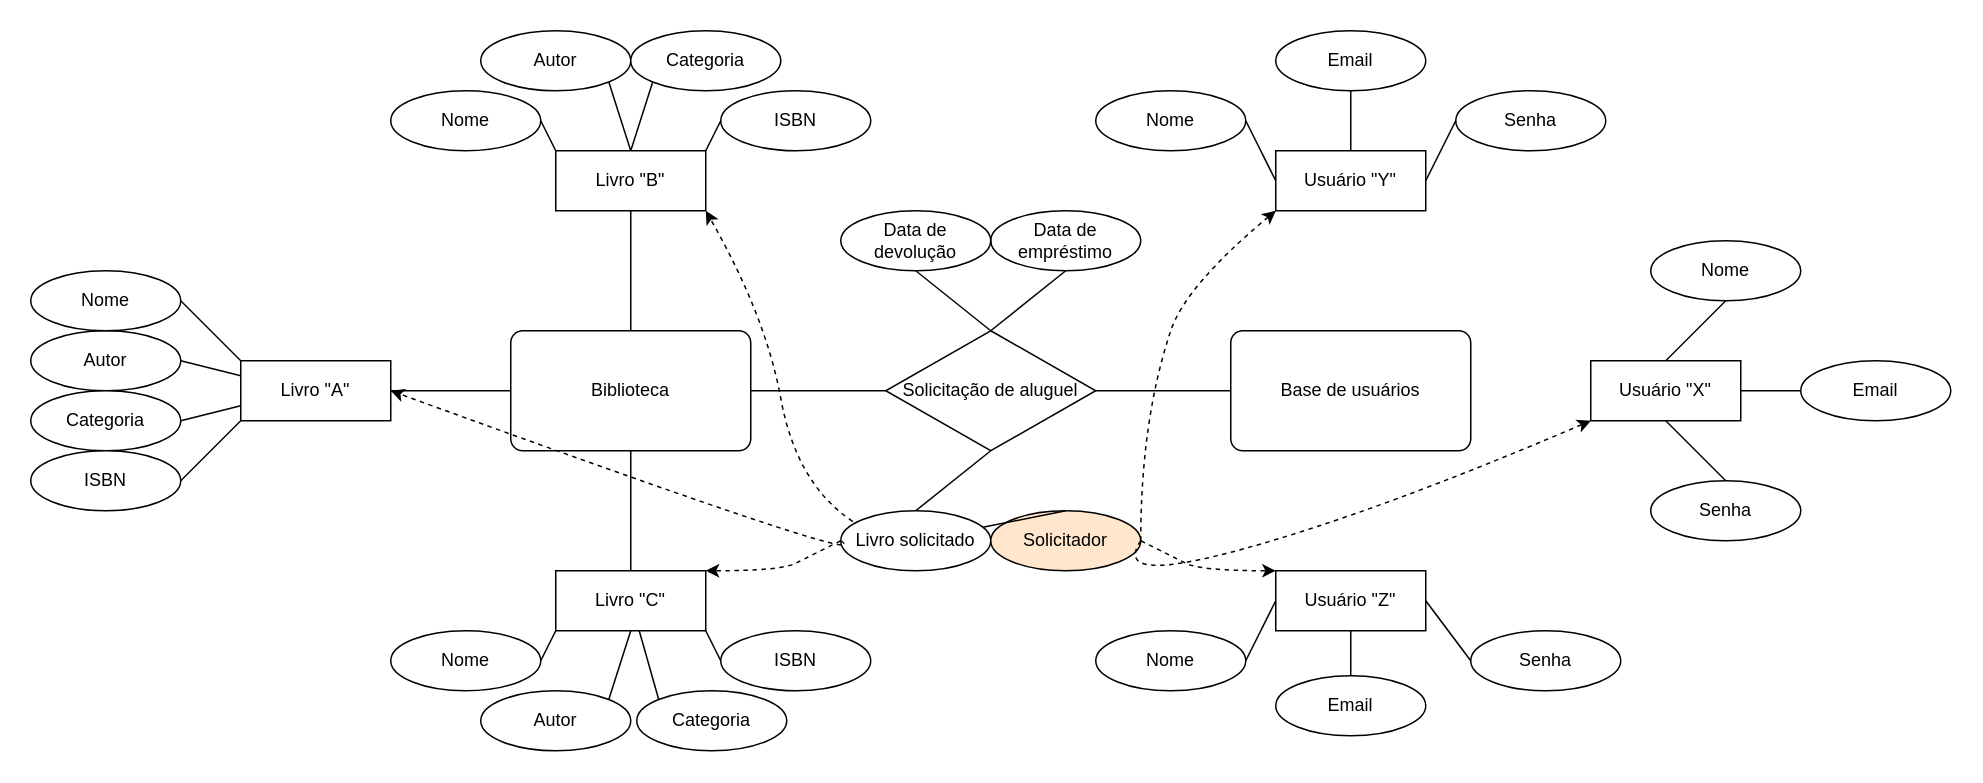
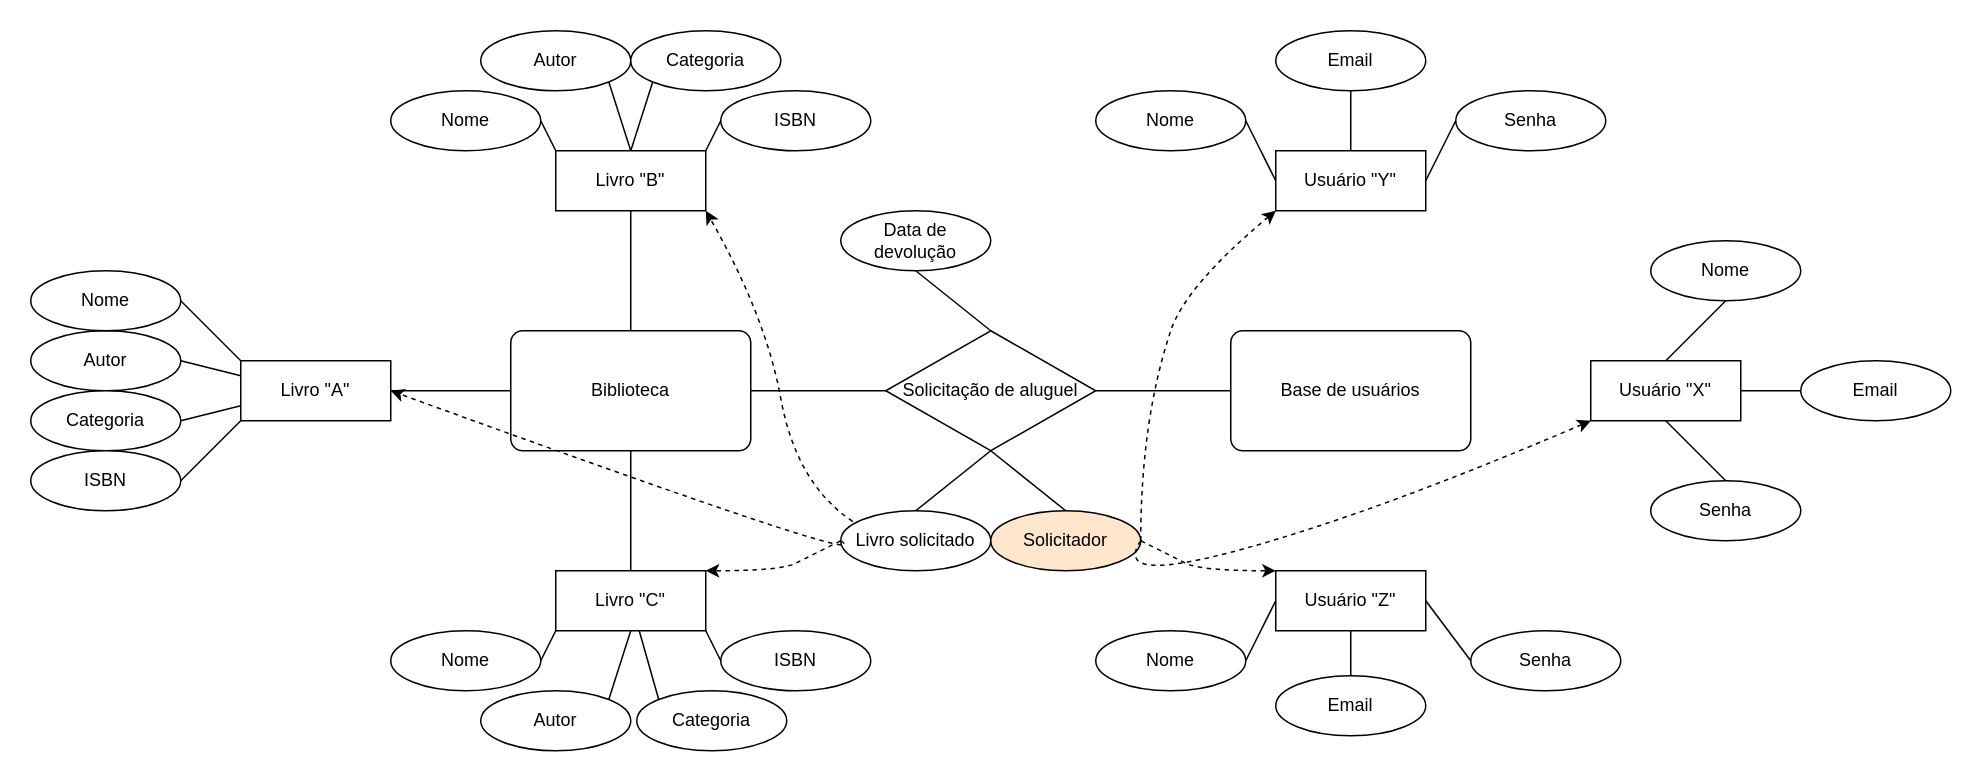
node "Data de empréstimo": removed
edge "Data de empréstimo" -- "Solicitação de aluguel": removed
edge "Livro solicitado" -- "Solicitador": now "Solicitação de aluguel" -- "Solicitador"
